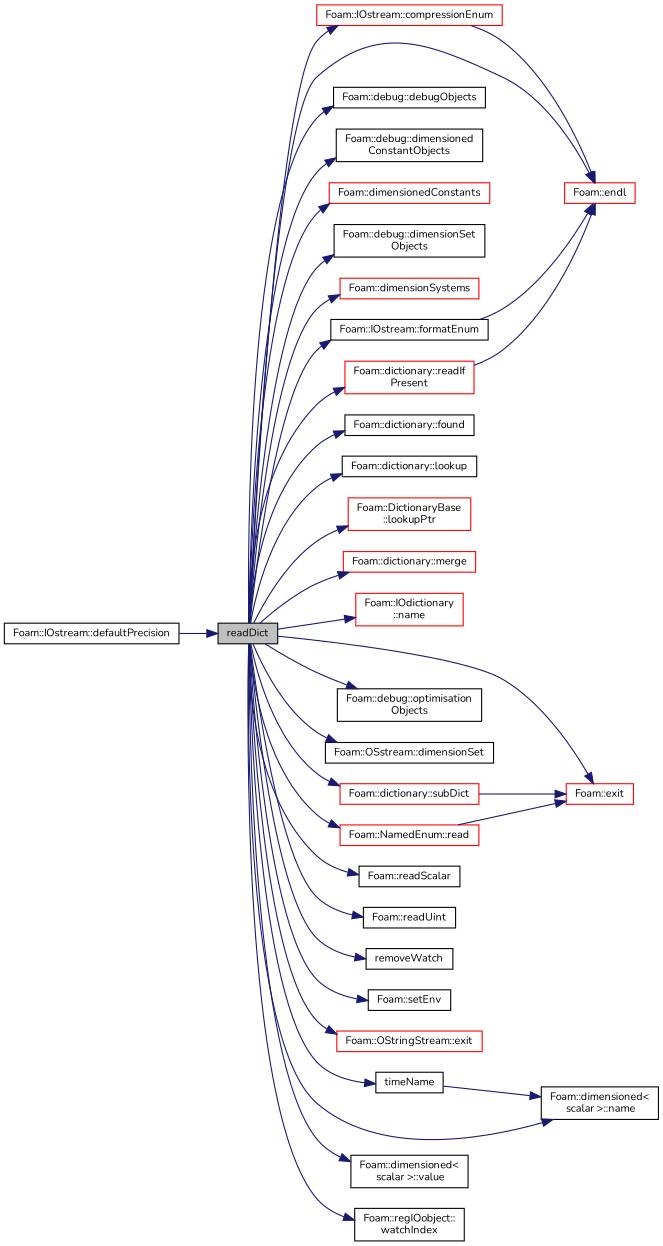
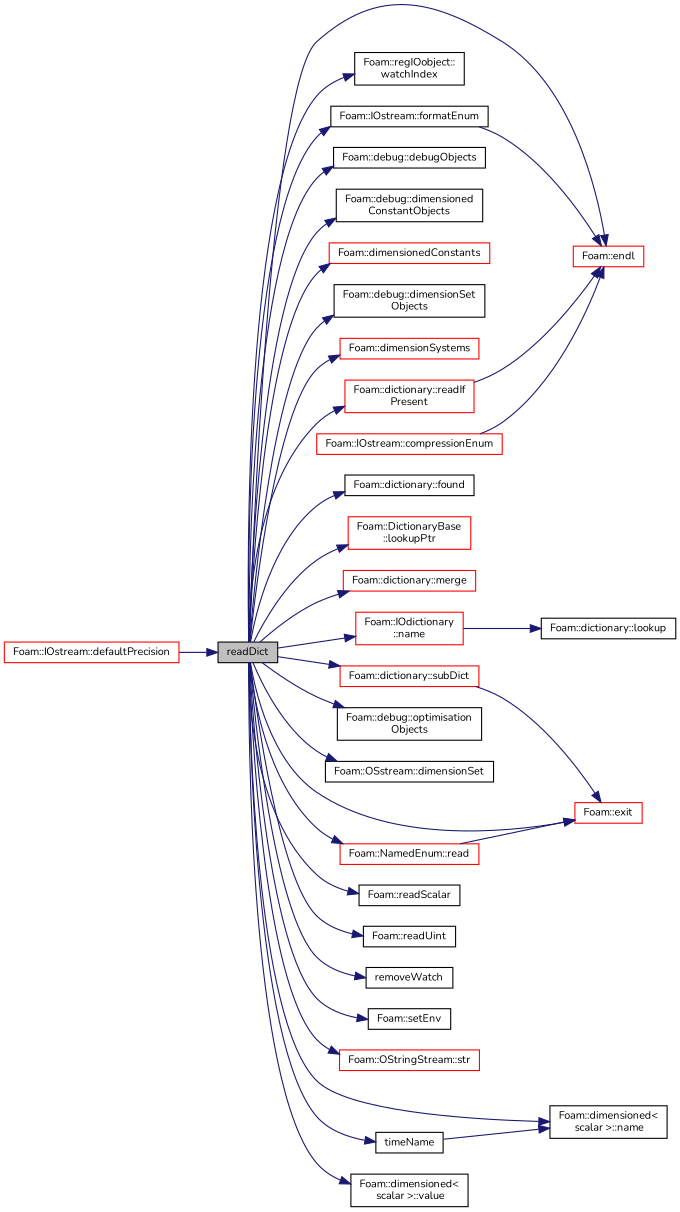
edge "readDict" -> "Foam::IOstream::compressionEnum": removed
edge "readDict" -> "Foam::dictionary::lookup": now "Foam::IOdictionary ::name" -> "Foam::dictionary::lookup"
node "Foam::IOstream::defaultPrecision": color black -> red
node "Foam::OStringStream::exit": label "Foam::OStringStream::exit" -> "Foam::OStringStream::str"
